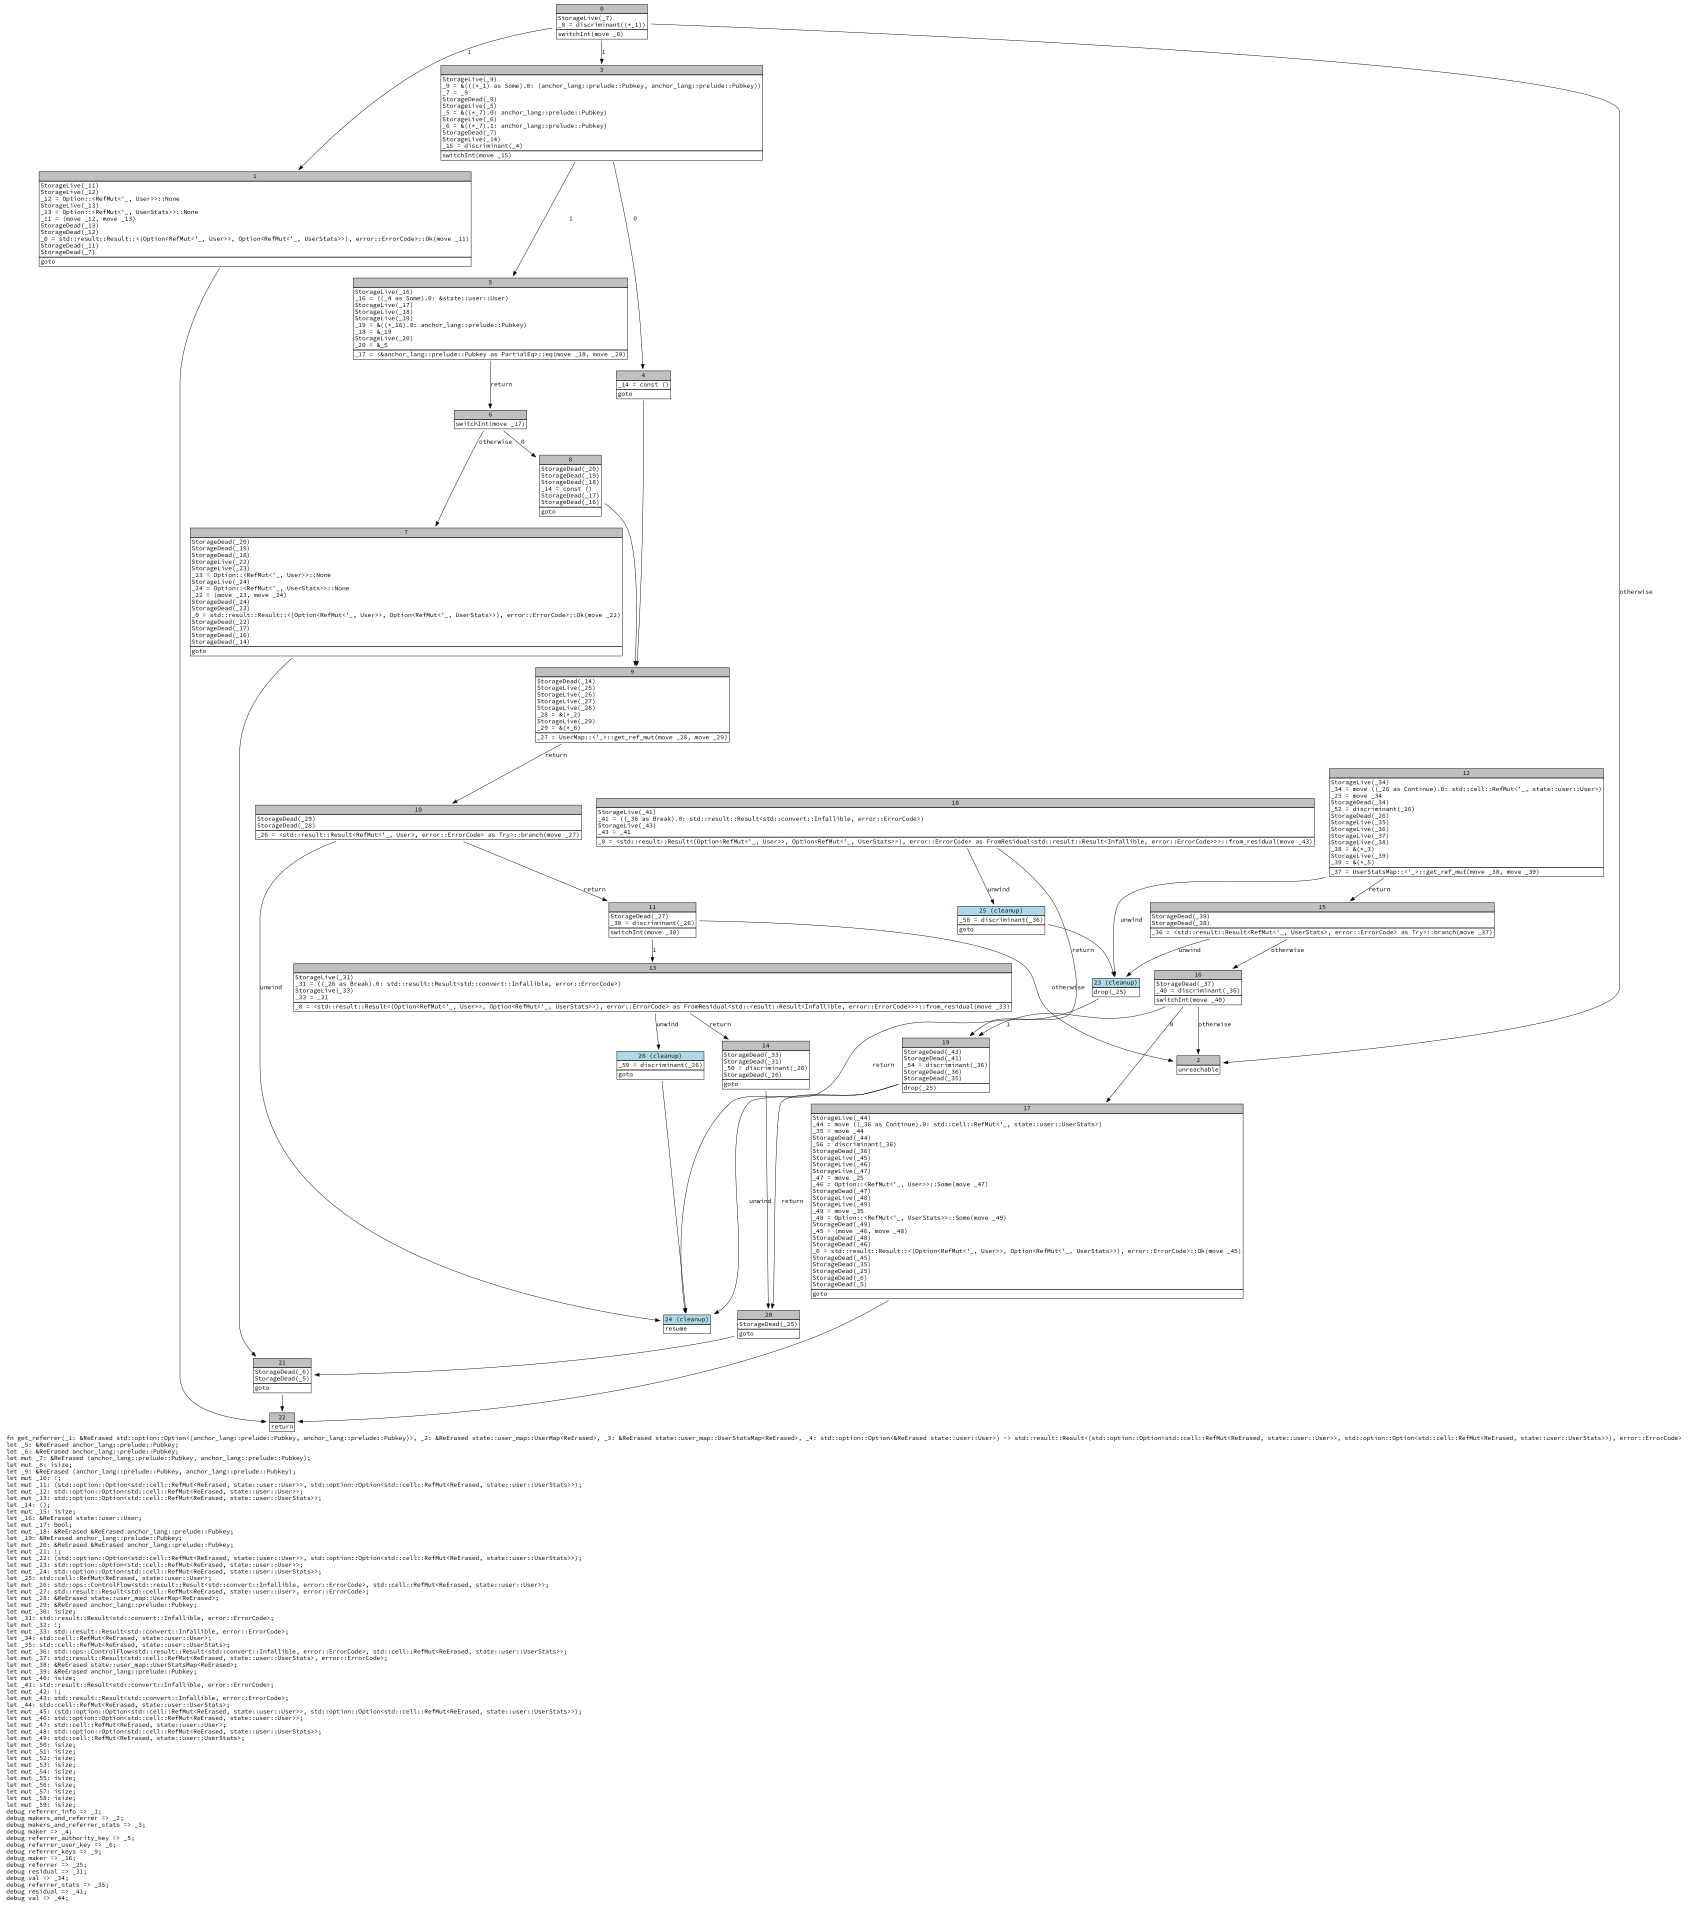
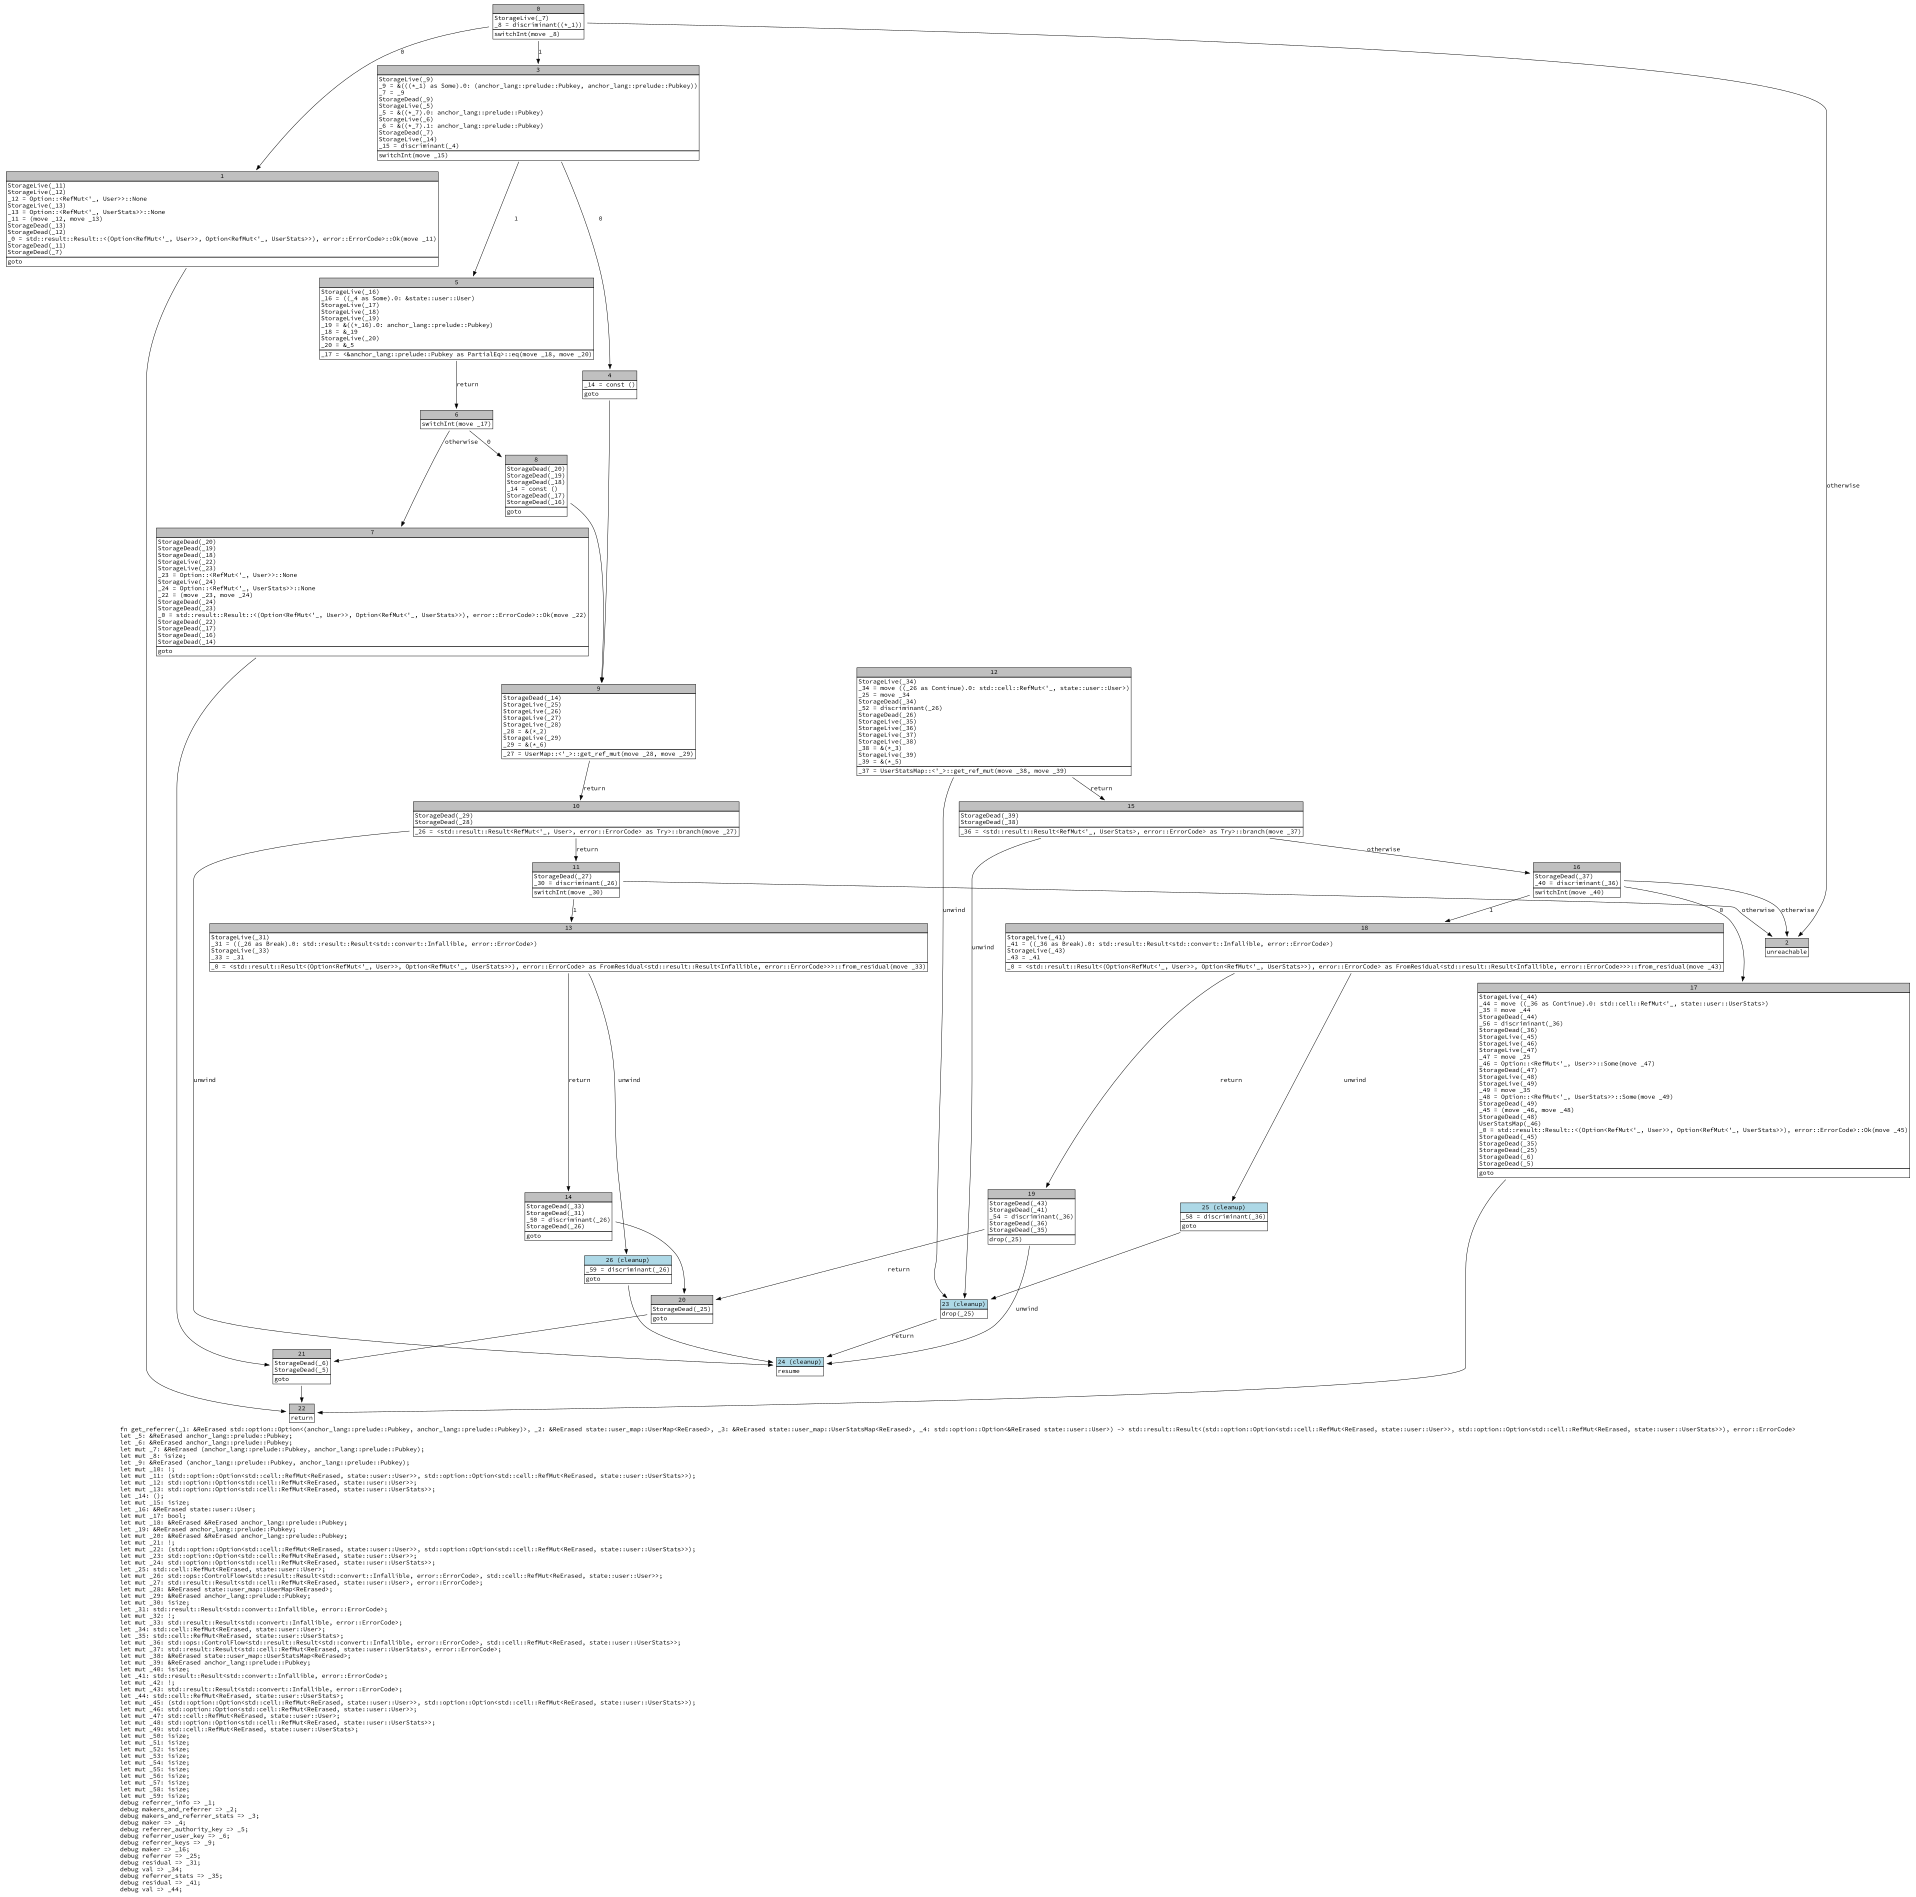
edge "0" -> "1": label "1" -> "0"
edge "16" -> "19": now "16" -> "18"
node "17": text "StorageDead(_46)" -> "UserStatsMap(_46)"
